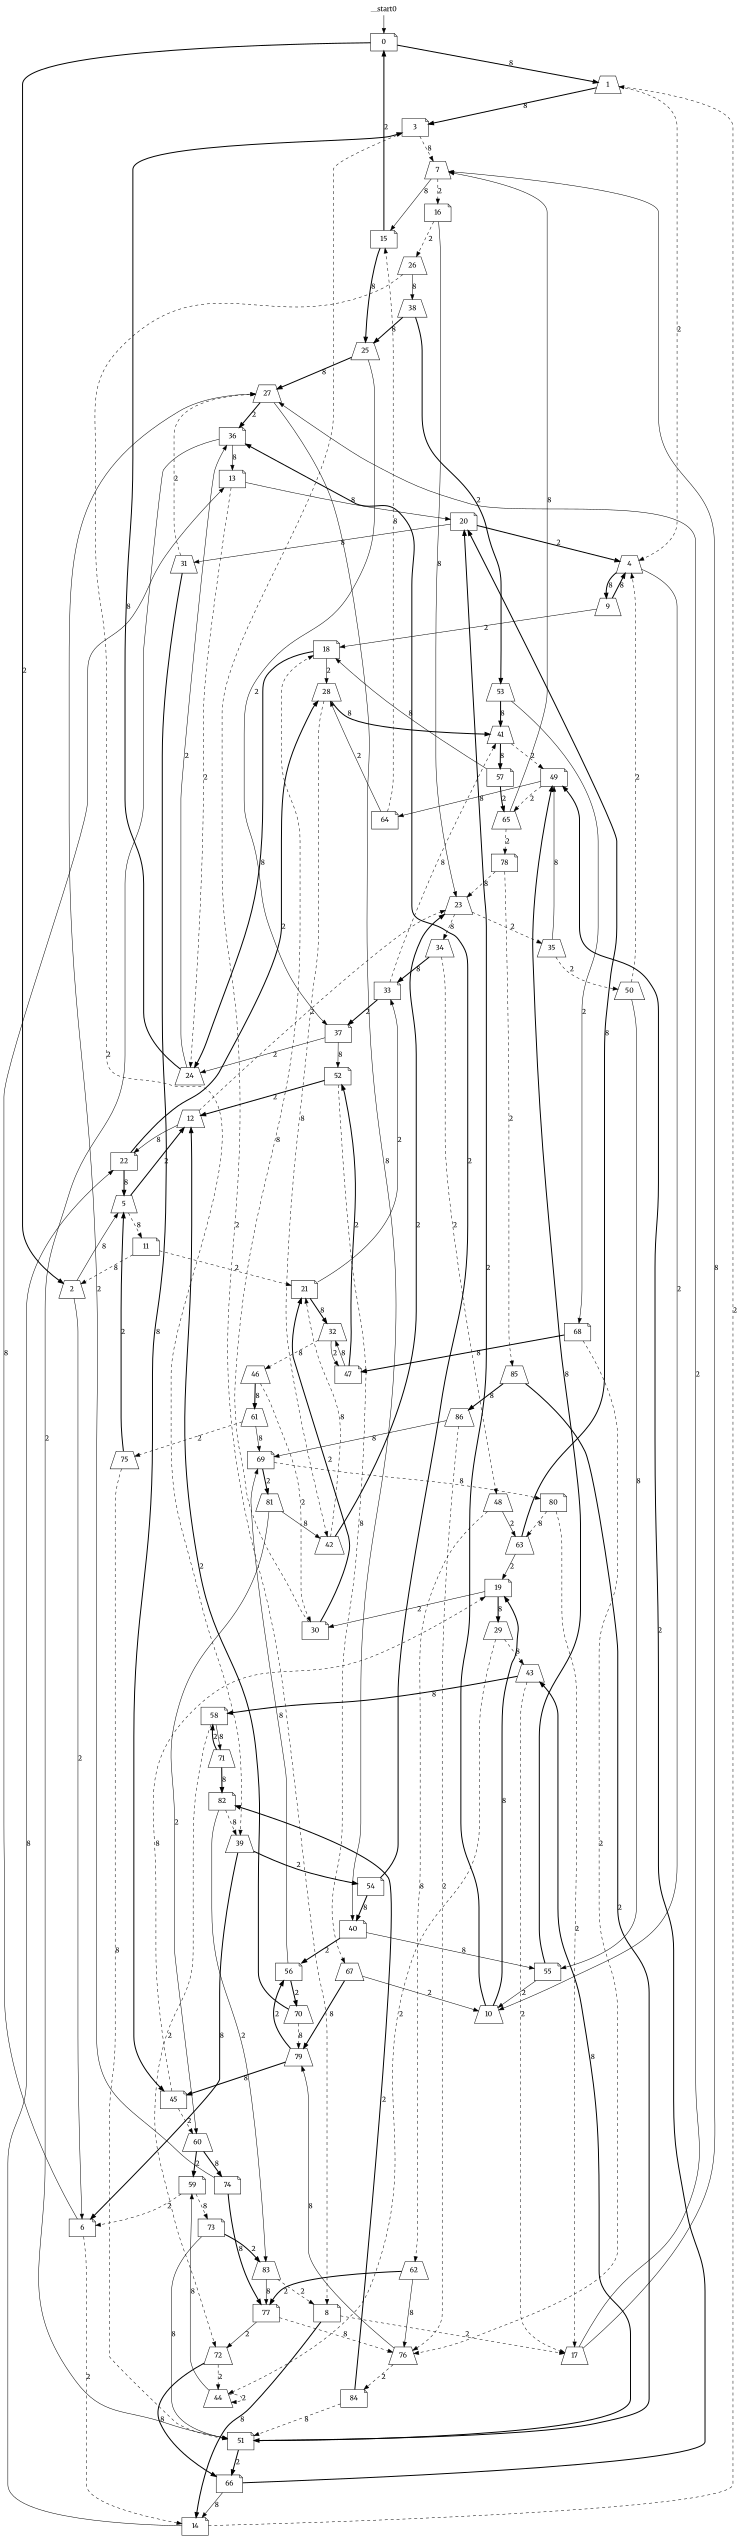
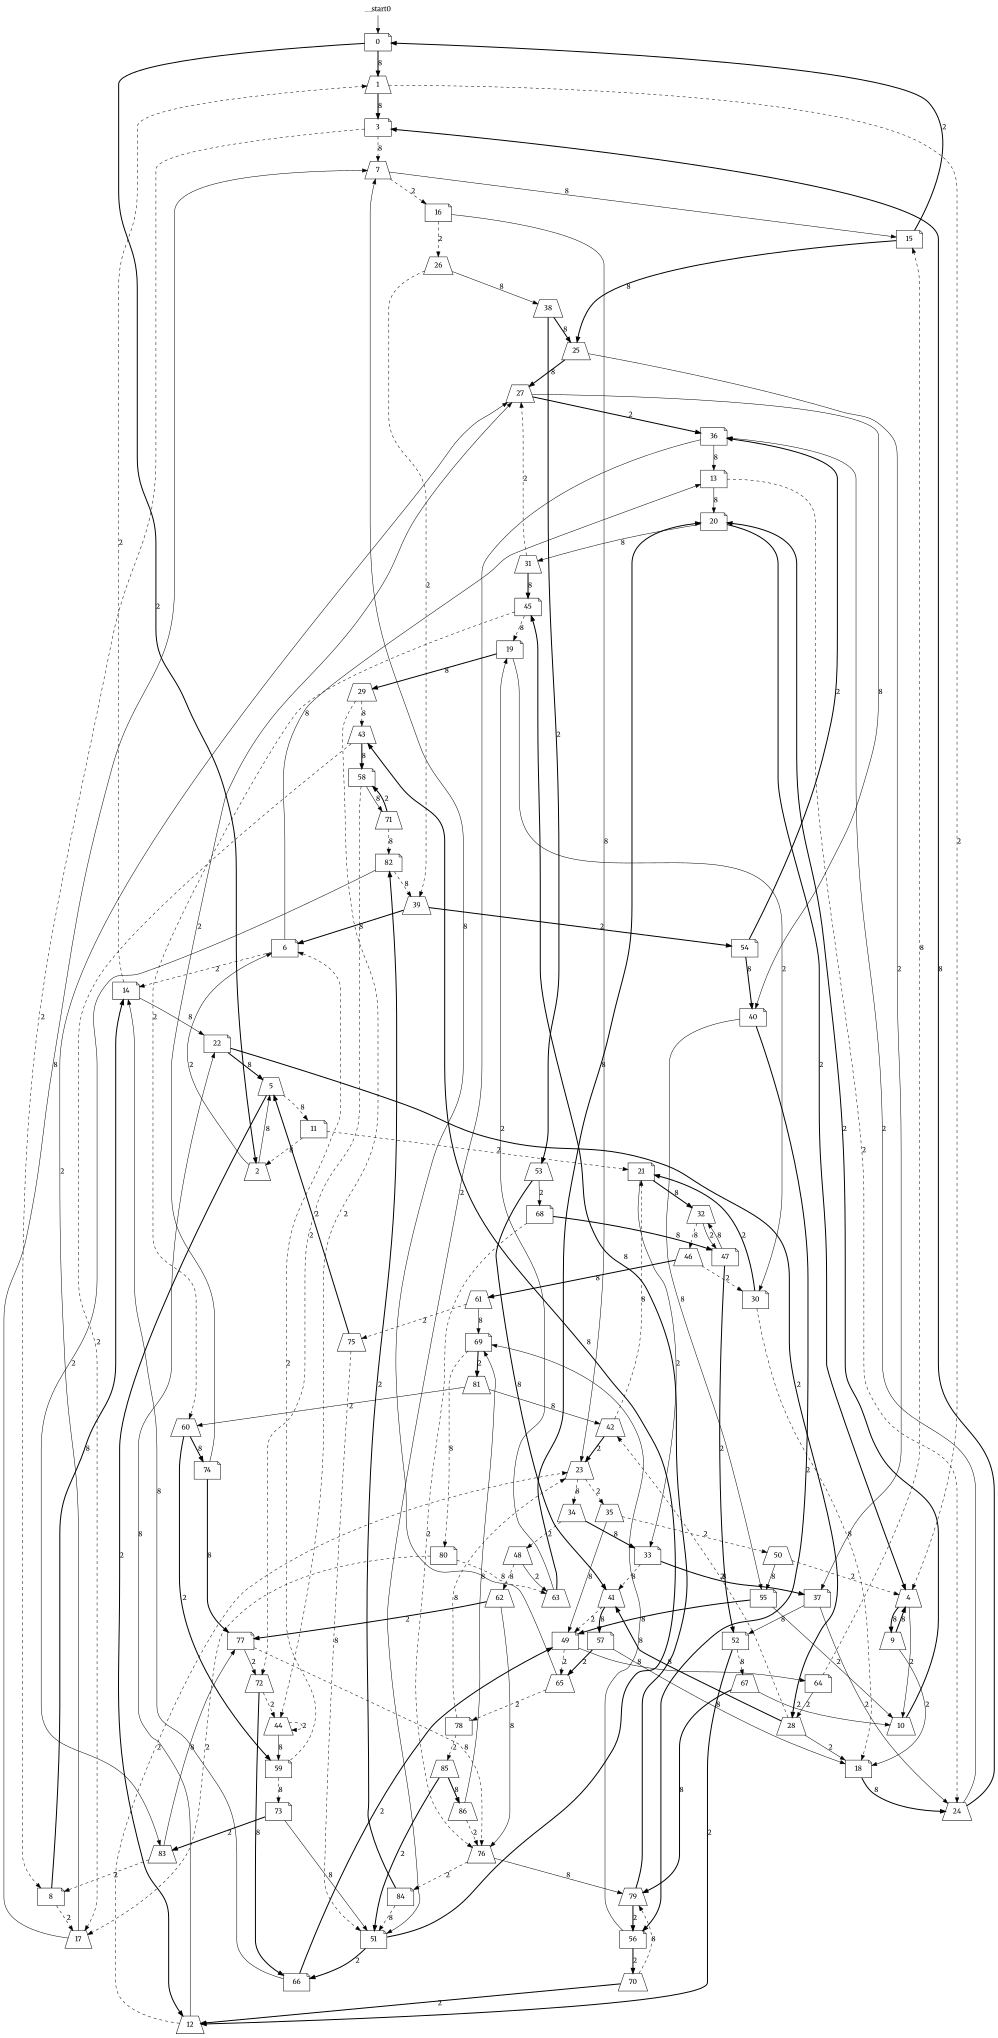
edge "18" -> "28": reversed
edge "71" -> "82": style bold -> dashed
edge "10" -> "19": removed, label "8"
